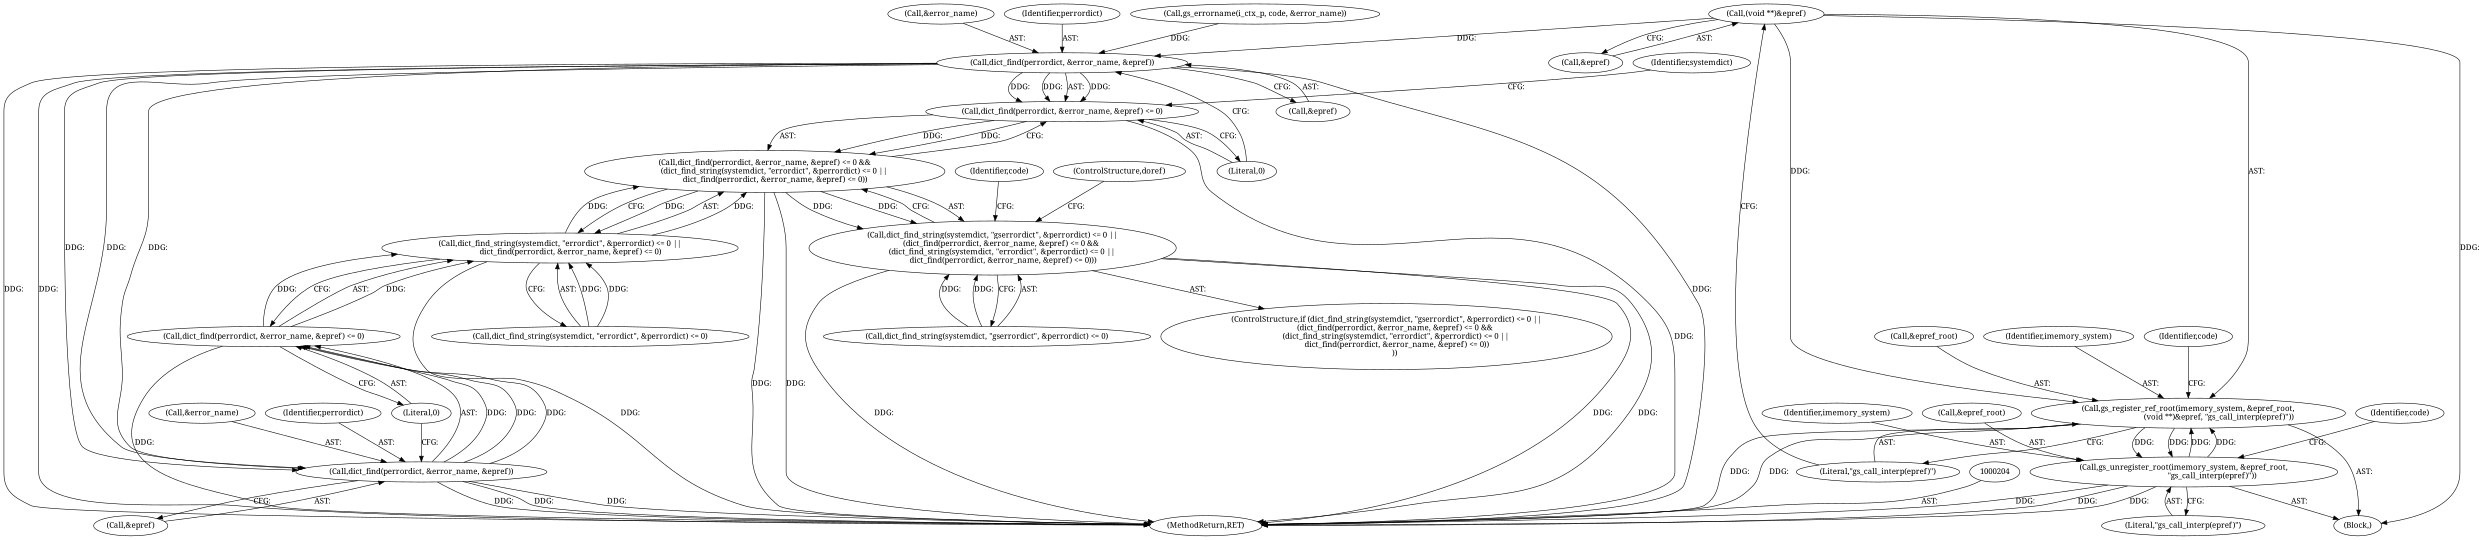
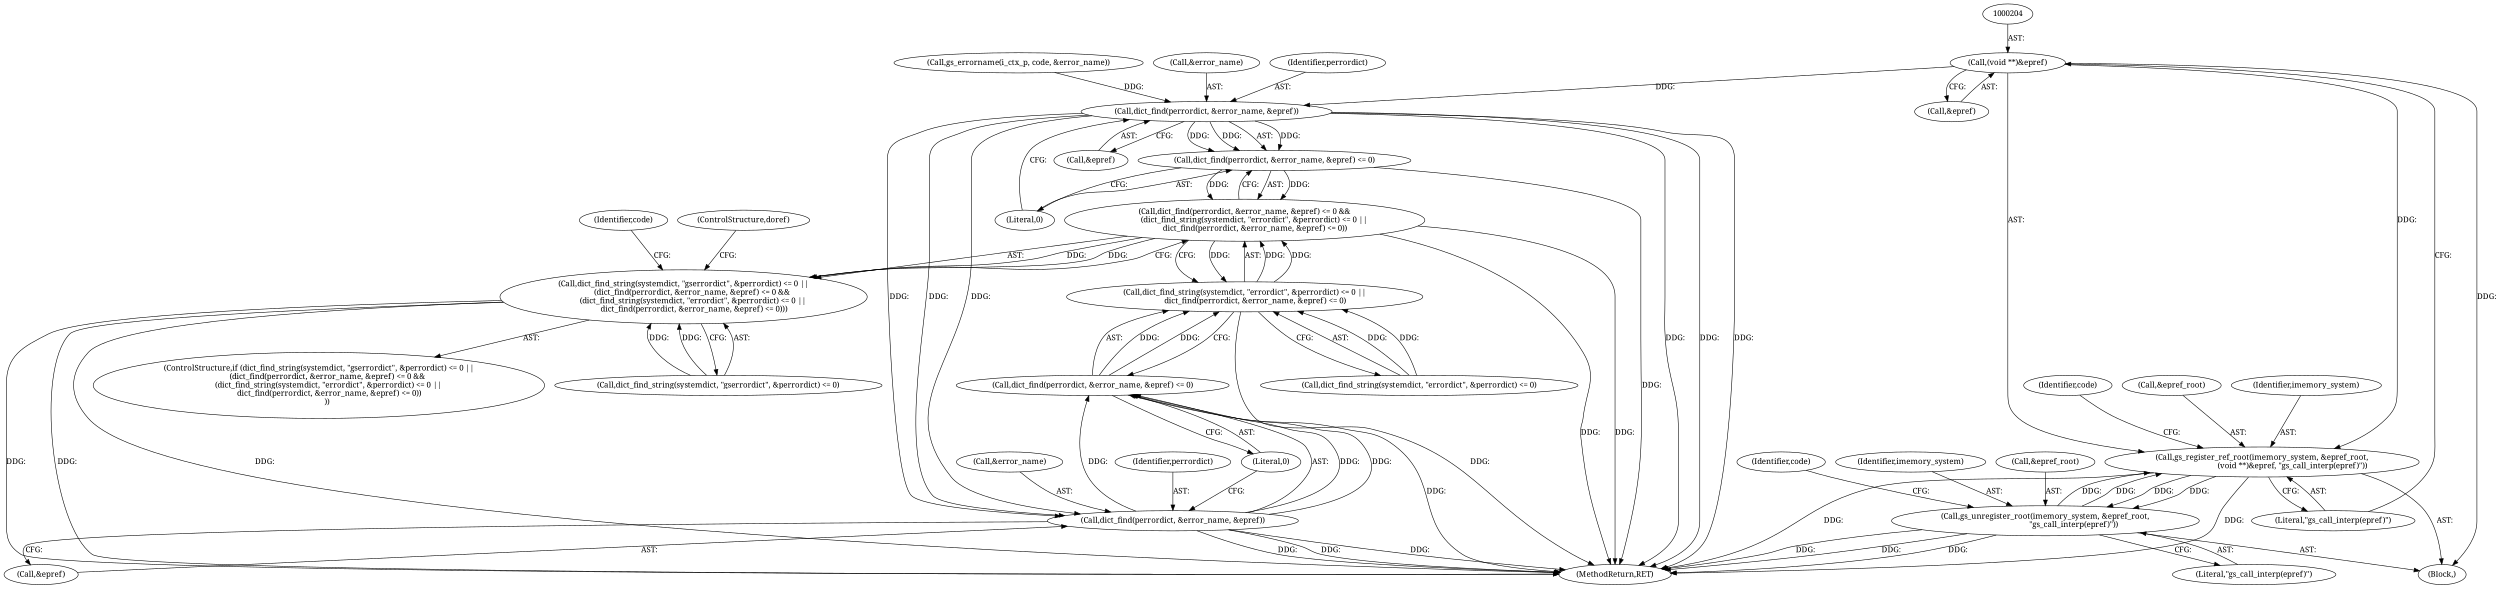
node "(Identifier,systemdict)": removed
edge "1000204" -> "(MethodReturn,RET)": now "1000204" -> "(Call,(void **)&epref)"
